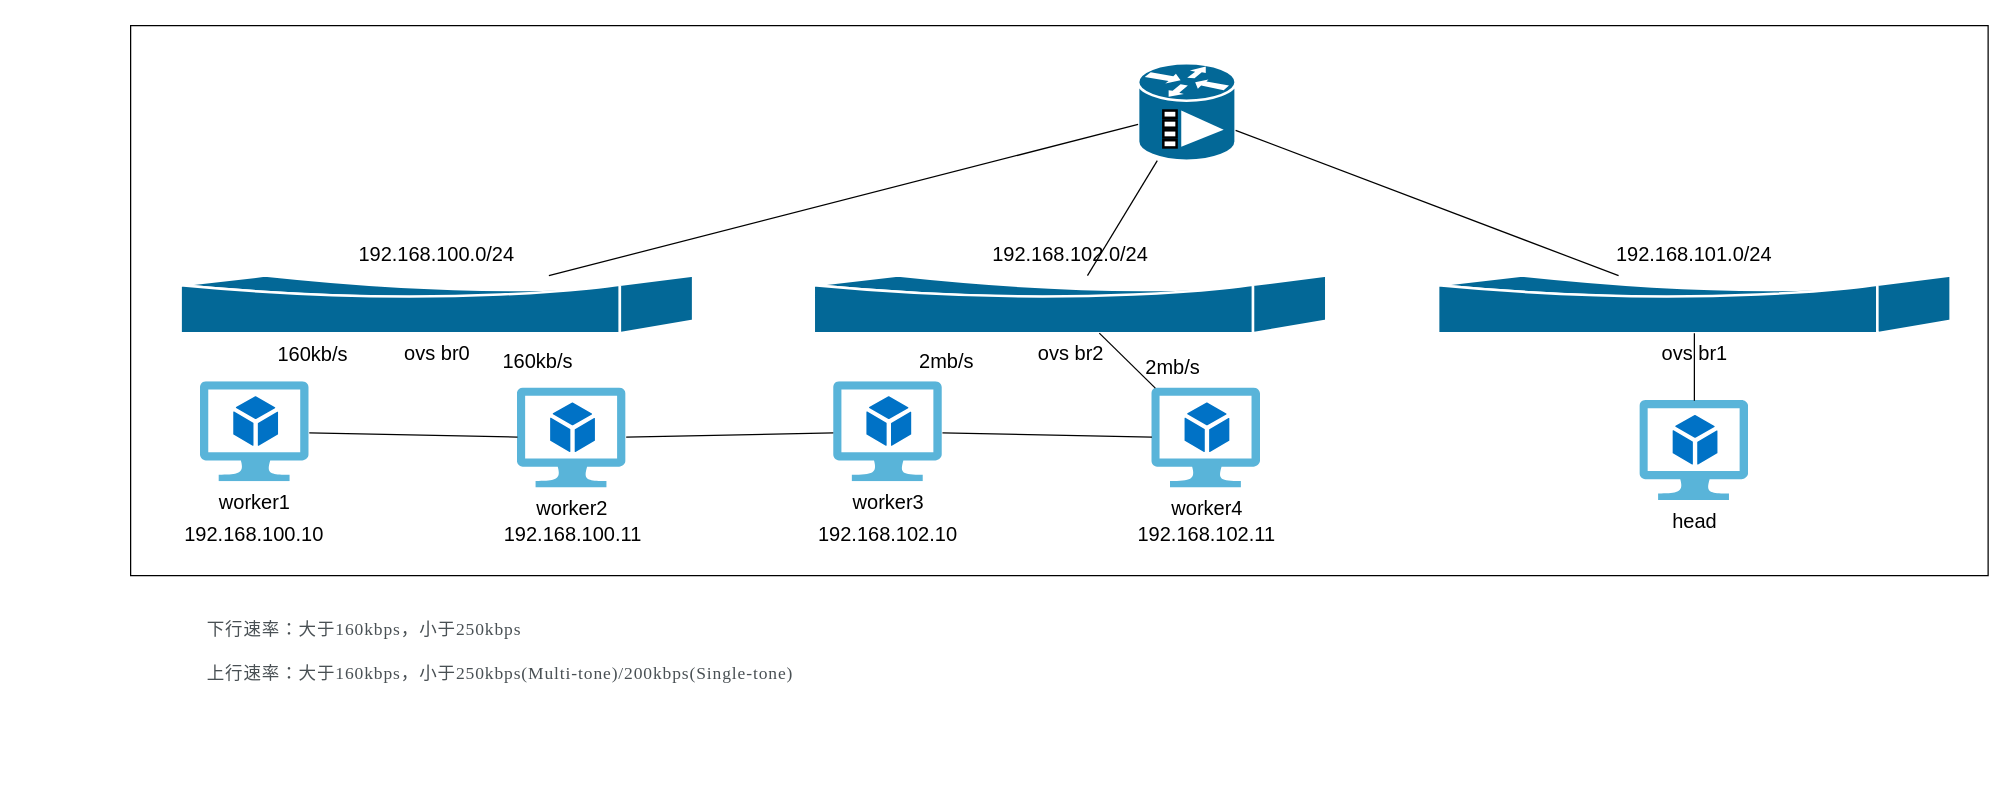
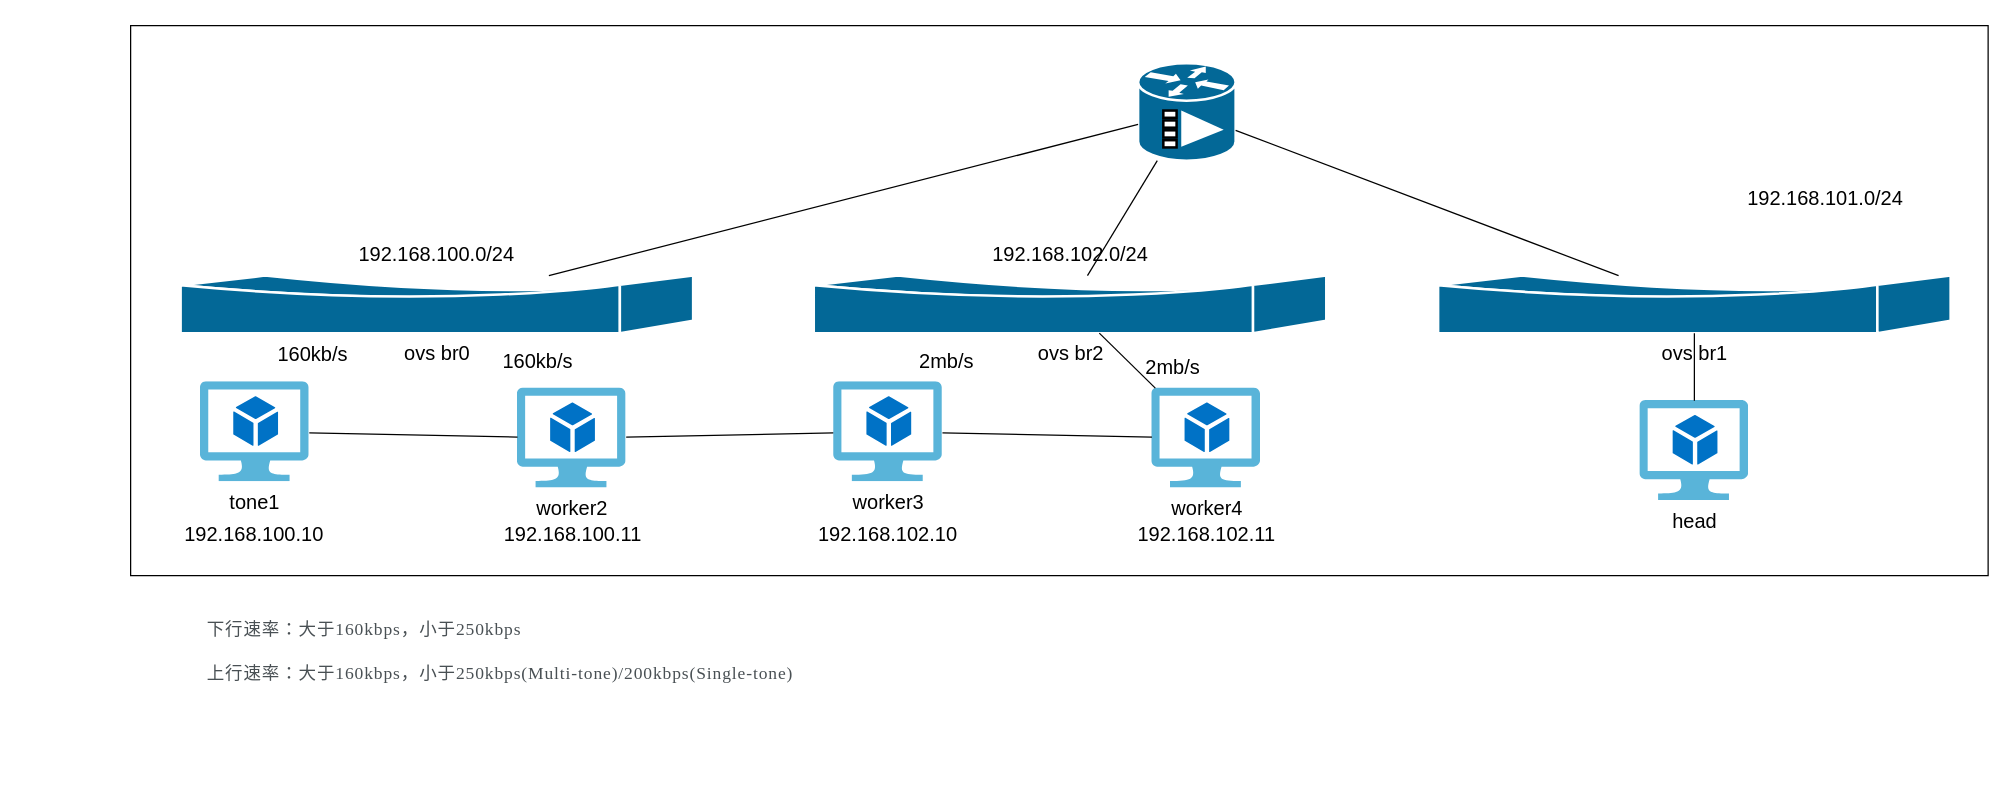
node "192.168.101.0/24": moved (1694, 254) -> (1826, 198)
node "worker1": label "worker1" -> "tone1"
